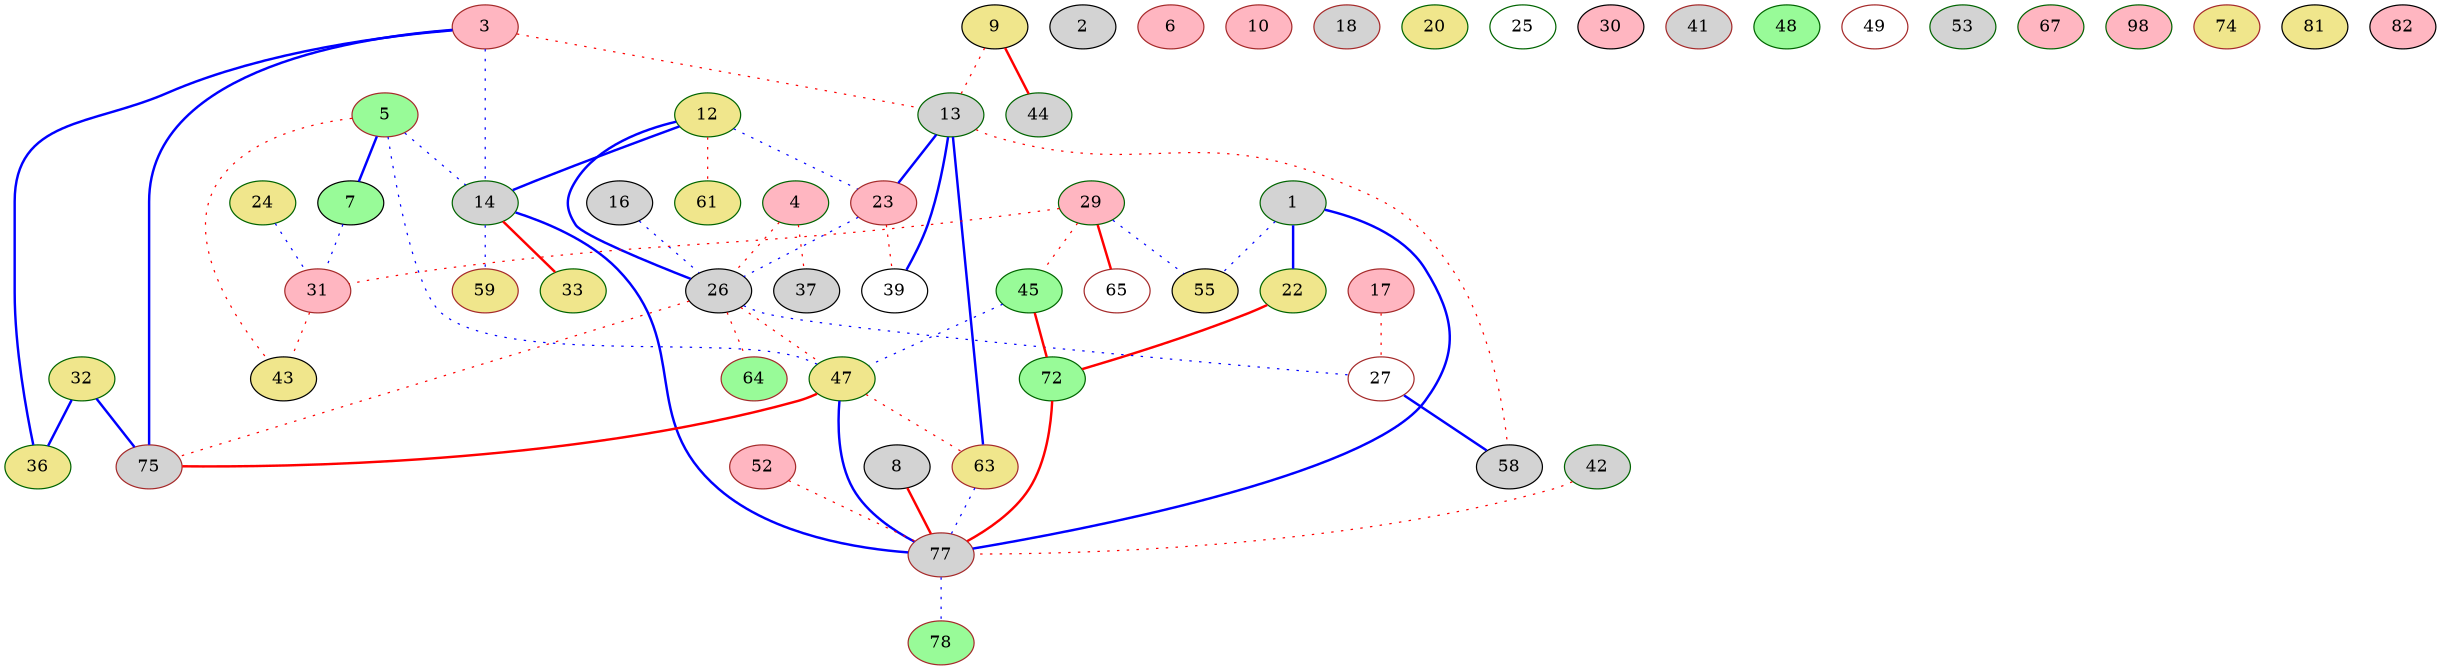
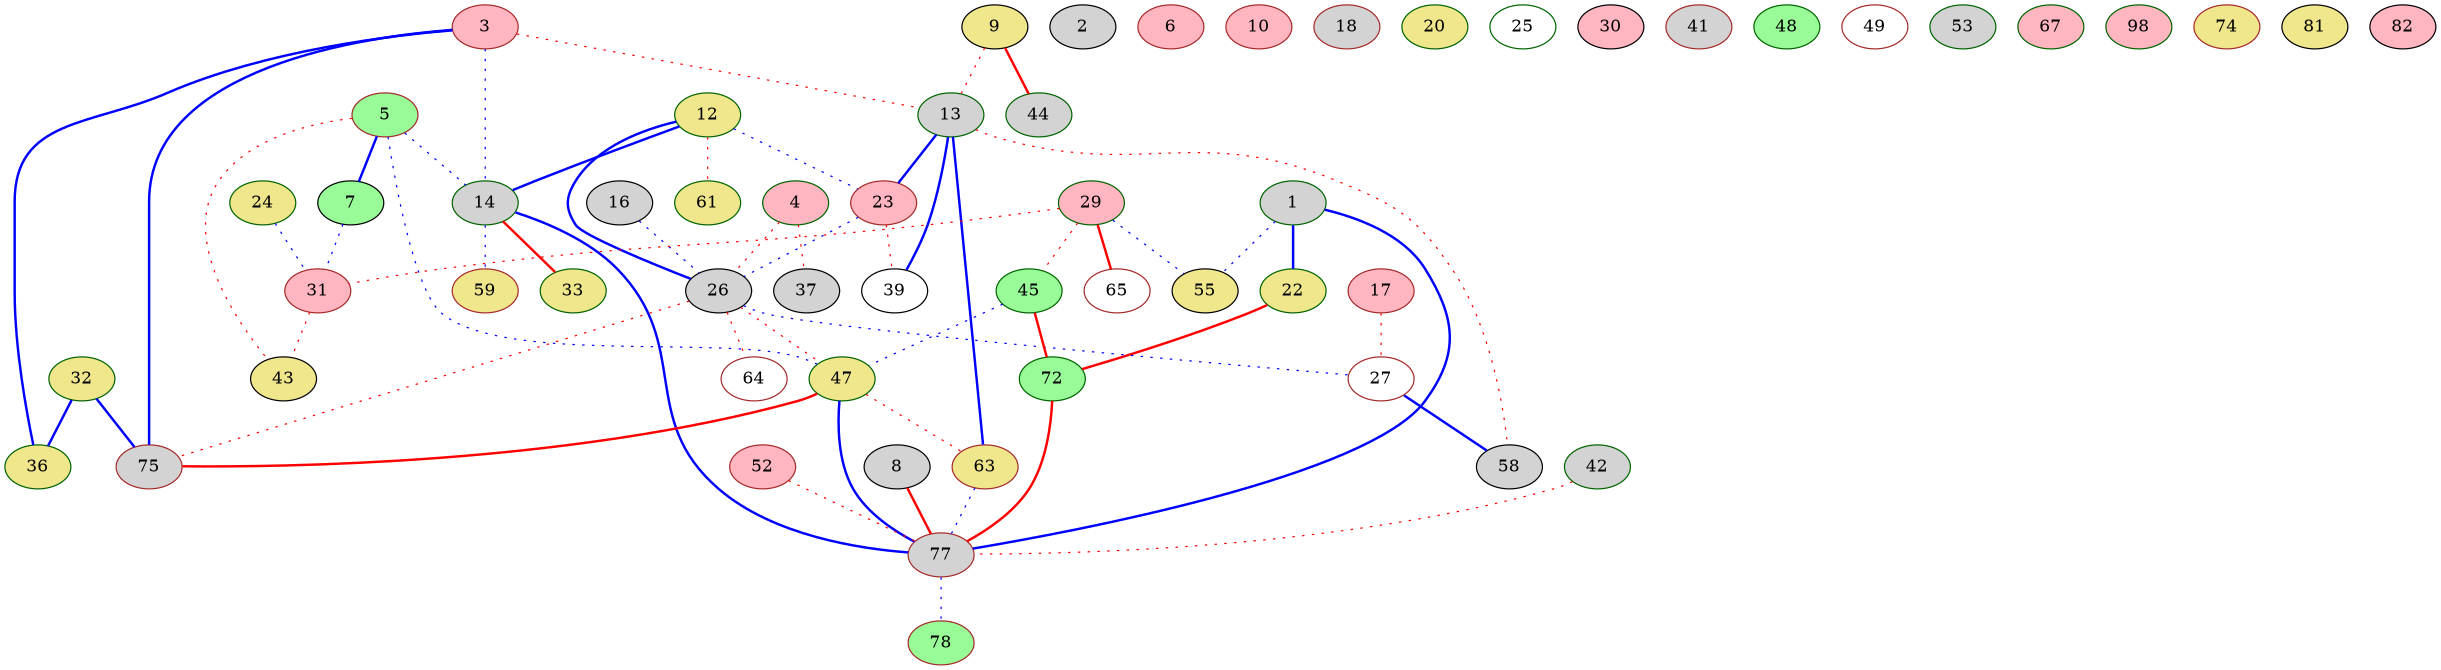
node "64": fillcolor palegreen -> white
